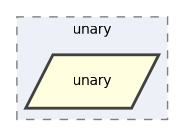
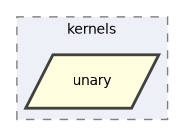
cluster "unary": label "unary" -> "kernels"
